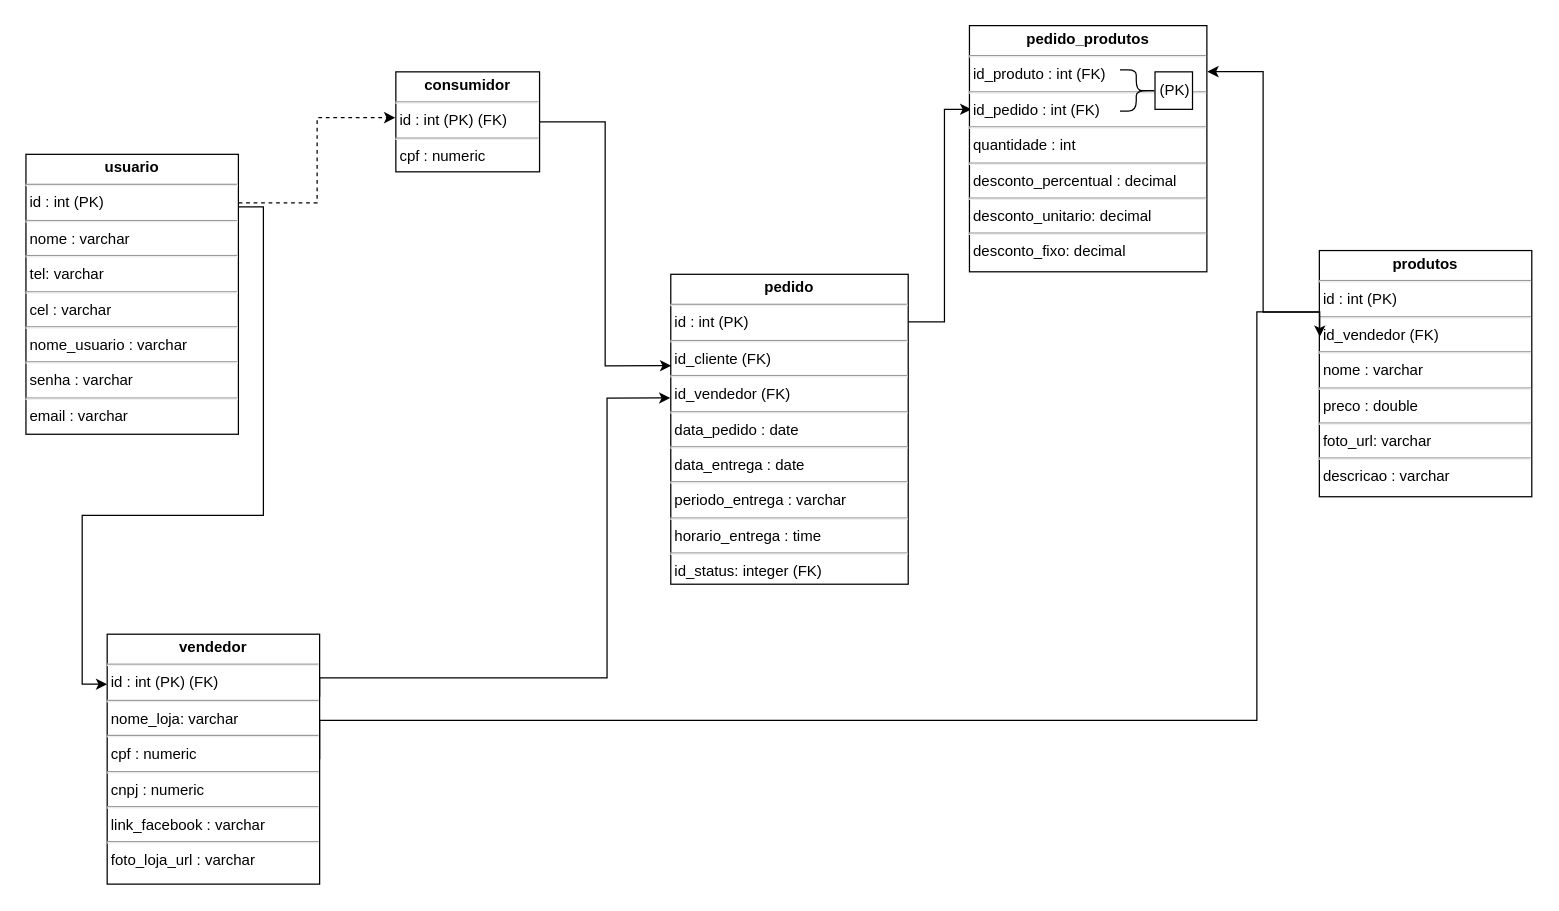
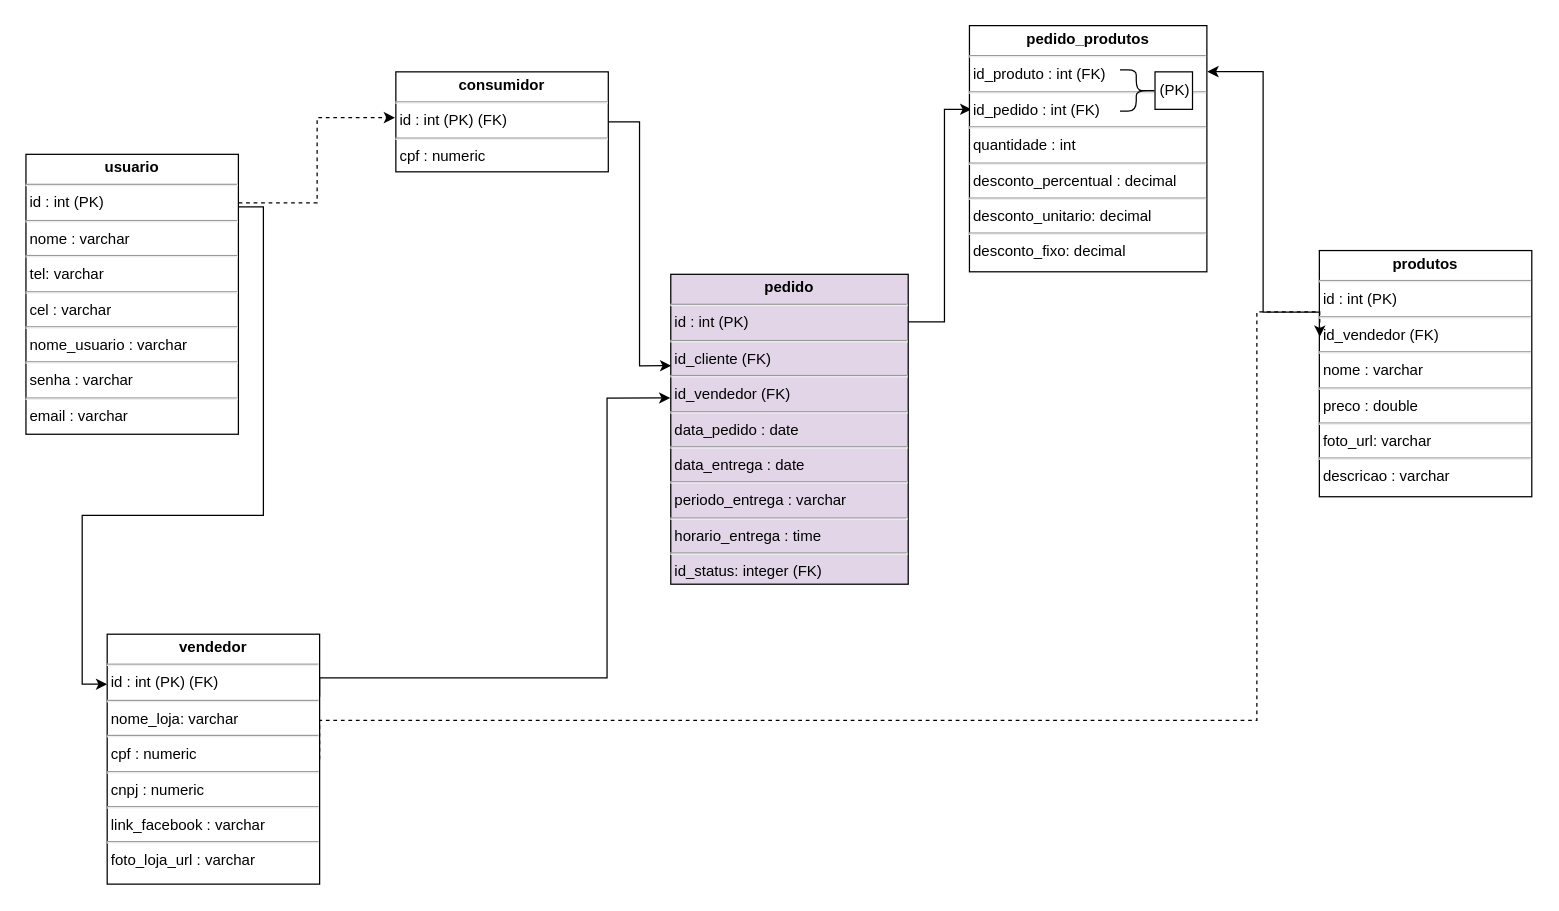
node "consumidor id : int (PK) (FK) cpf : numeric": size 144x100 -> 213x100
node "pedido id : int (PK) id_cliente (FK) id_vendedor (FK) data_pedido : date data_entrega : date periodo_entrega : varchar horario_entrega : time id_status: integer (FK)": fillcolor #ffffff -> #e1d5e7
edge "vendedor id : int (PK) (FK) nome_loja: varchar cpf : numeric cnpj : numeric link_facebook : varchar foto_loja_url : varchar" -> "produtos id : int (PK) id_vendedor (FK) nome : varchar preco : double foto_url: varchar descricao : varchar": style solid -> dashed
